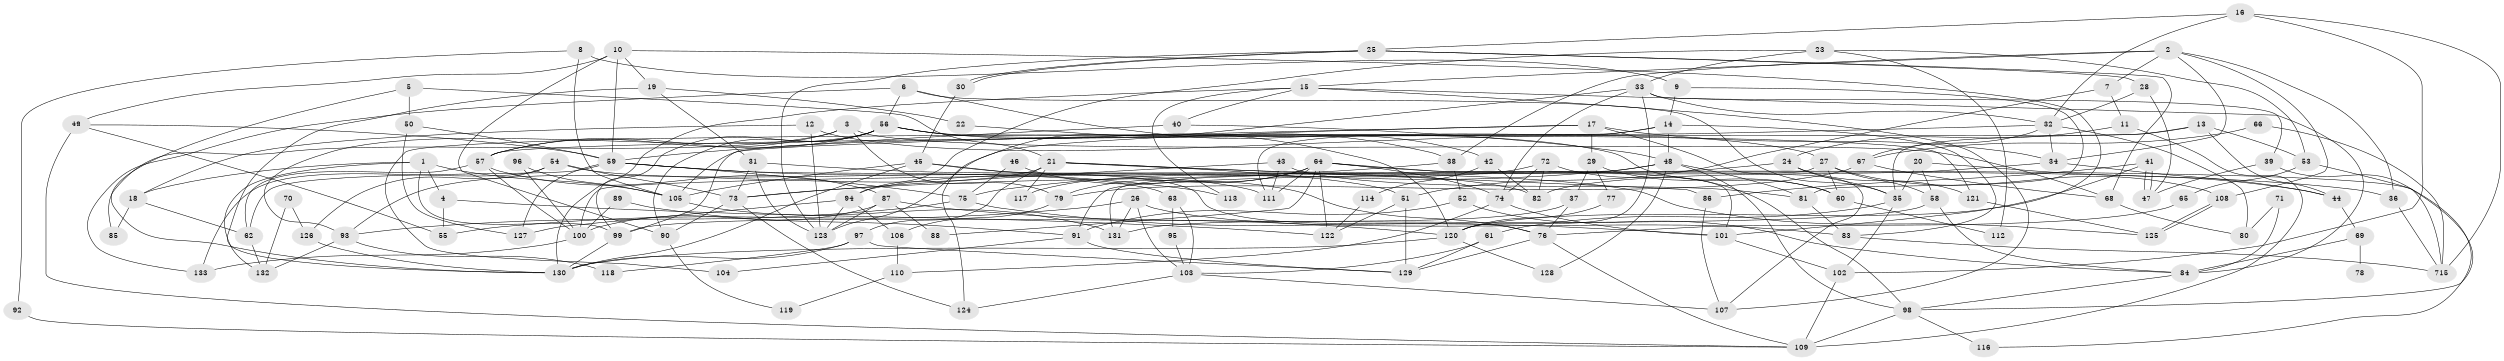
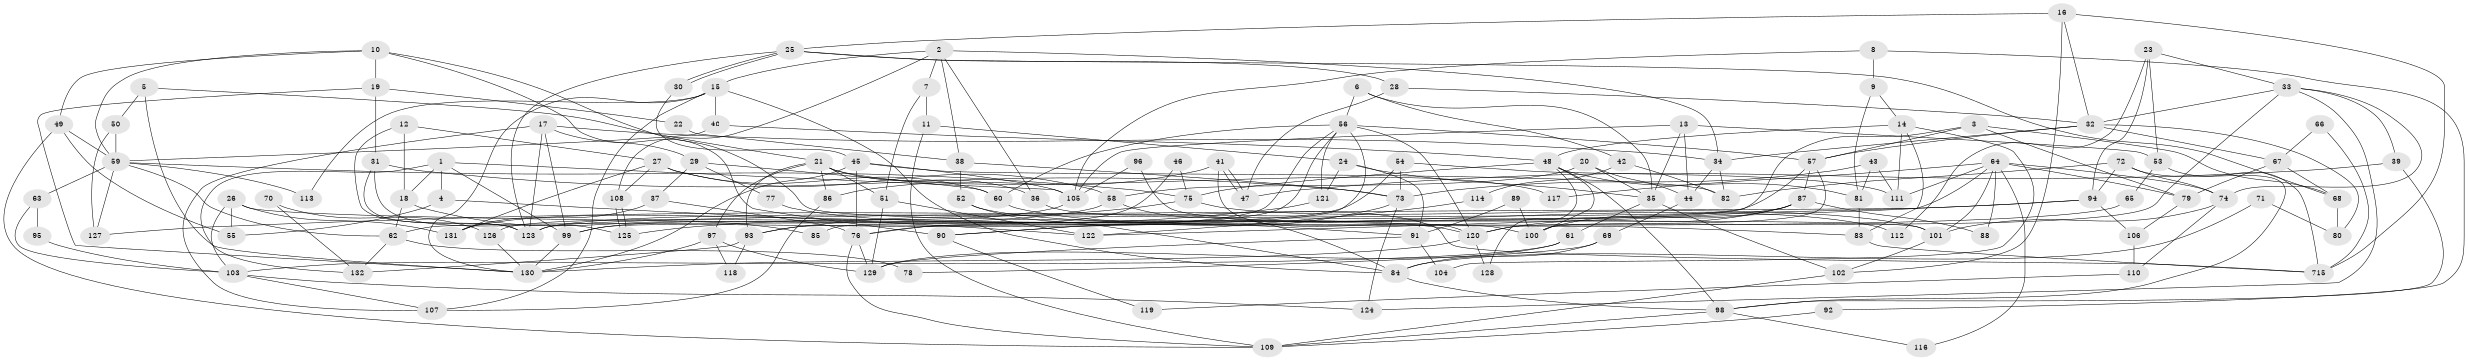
edge "62" -- "78": added
node "133": removed
